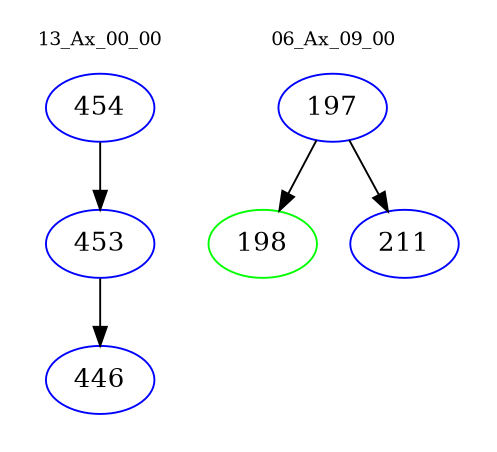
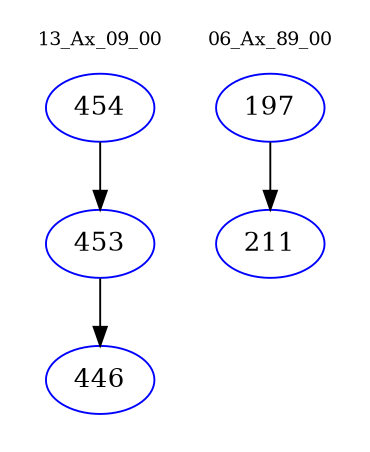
cluster "13_Ax_00_00": label "13_Ax_00_00" -> "13_Ax_09_00"
cluster "06_Ax_09_00": label "06_Ax_09_00" -> "06_Ax_89_00"
node "198": removed
